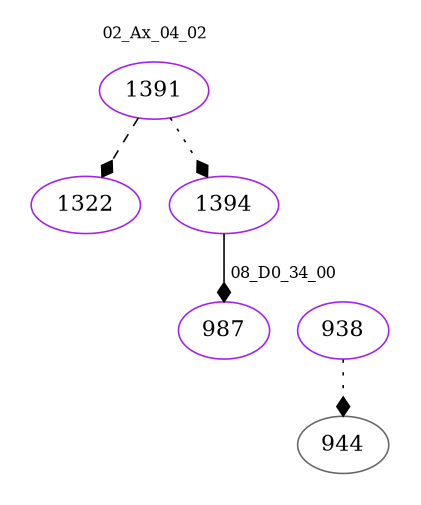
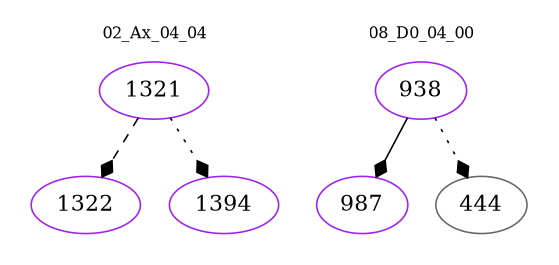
cluster "02_Ax_04_02": label "02_Ax_04_02" -> "02_Ax_04_04"
node "1391": label "1391" -> "1321"
edge "1394" -> "987": now "938" -> "987"
cluster "08_D0_34_00": label "08_D0_34_00" -> "08_D0_04_00"
node "944": label "944" -> "444"
